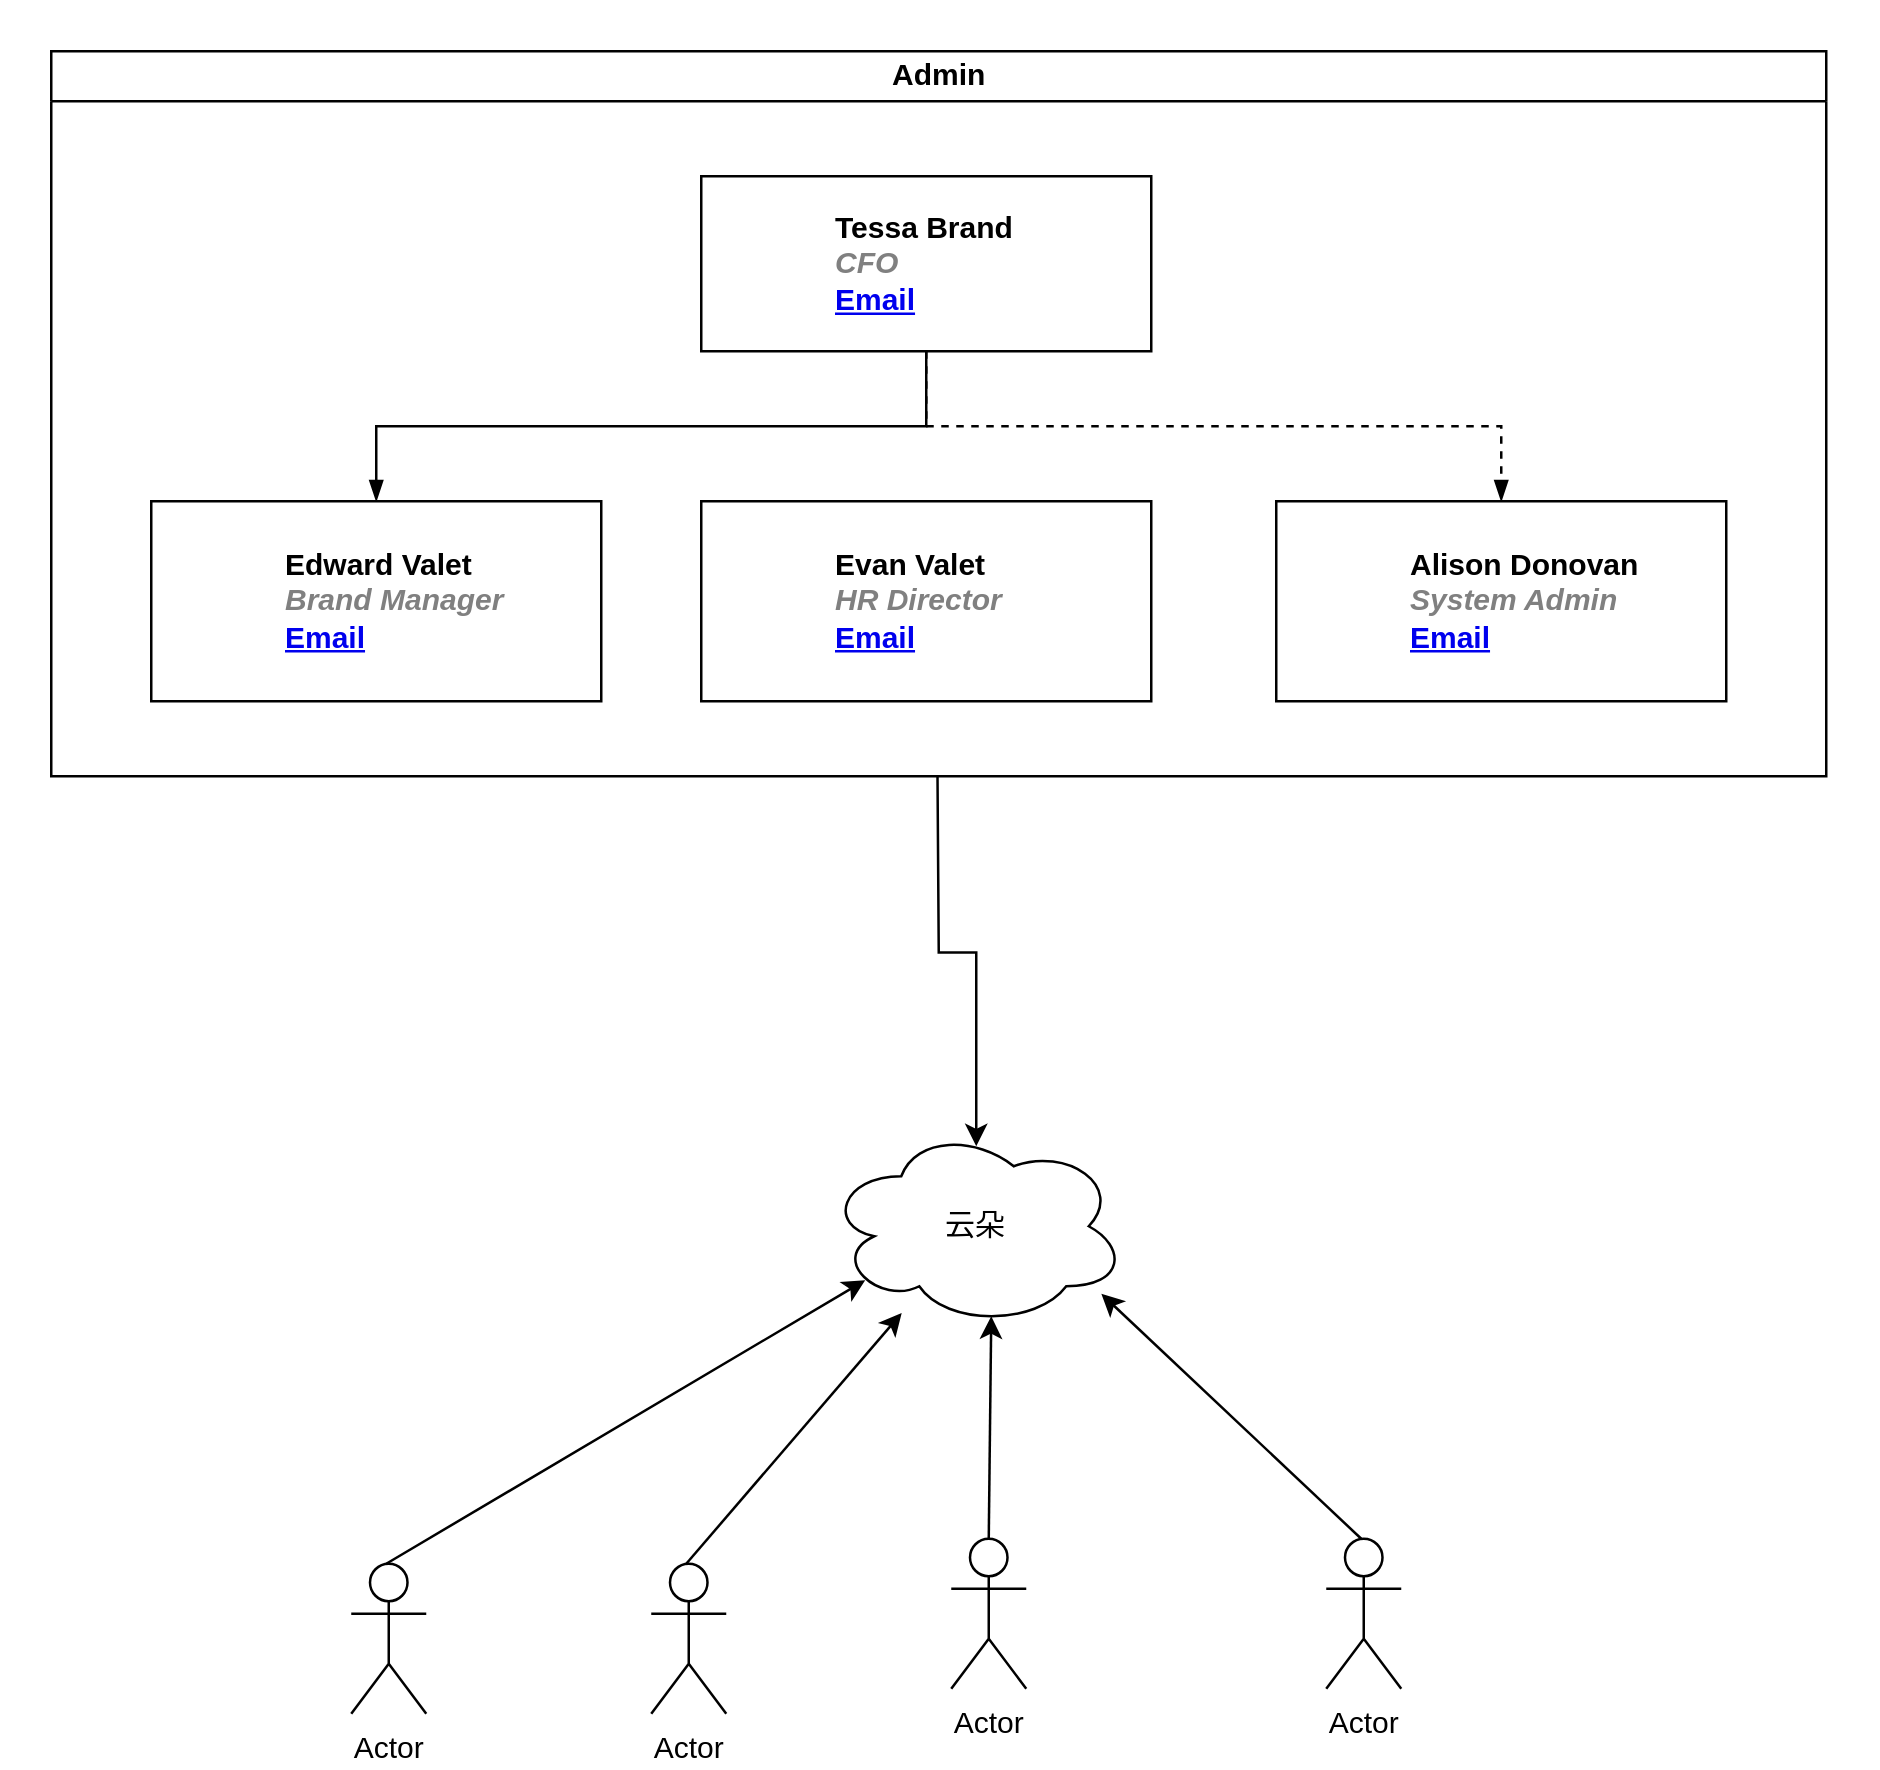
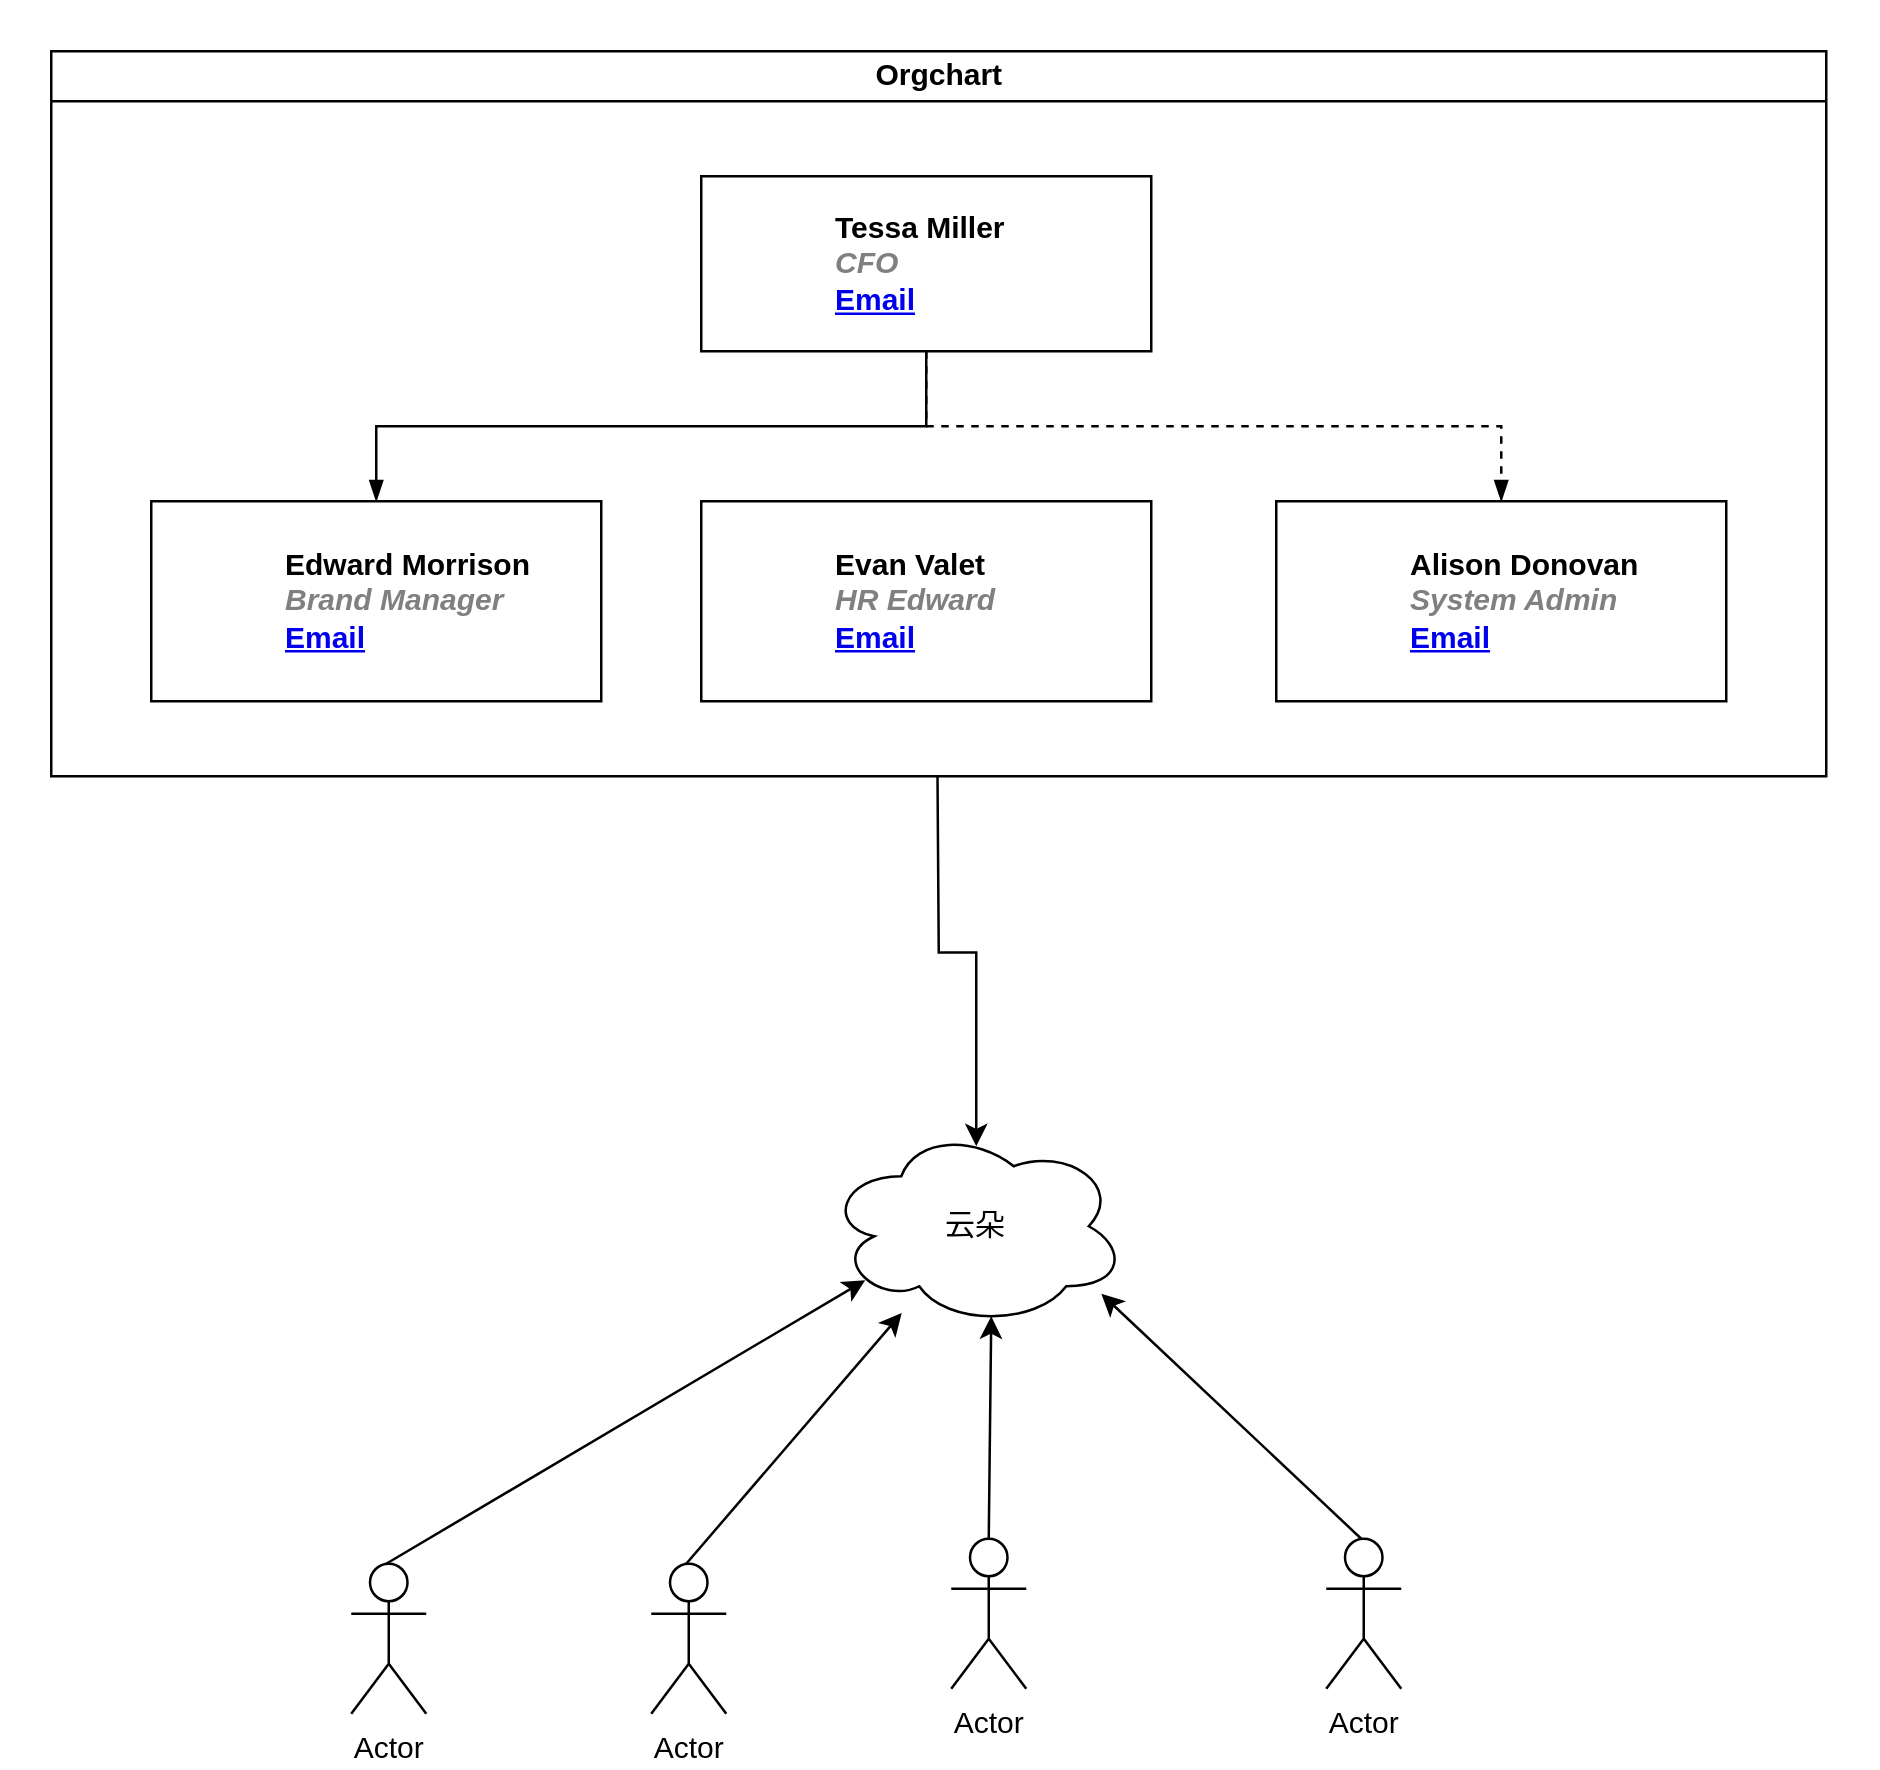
node "Admin": label "Admin" -> "Orgchart"
node "Tessa Brand CFO Email": label "Tessa Brand CFO Email" -> "Tessa Miller CFO Email"
node "Edward Valet Brand Manager Email": label "Edward Valet Brand Manager Email" -> "Edward Morrison Brand Manager Email"
node "Evan Valet HR Director Email": label "Evan Valet HR Director Email" -> "Evan Valet HR Edward Email"
